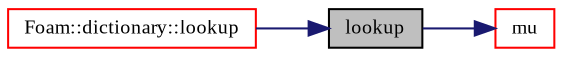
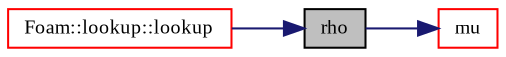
node "Foam::dictionary::lookup": label "Foam::dictionary::lookup" -> "Foam::lookup::lookup"
node "lookup": label "lookup" -> "rho"
